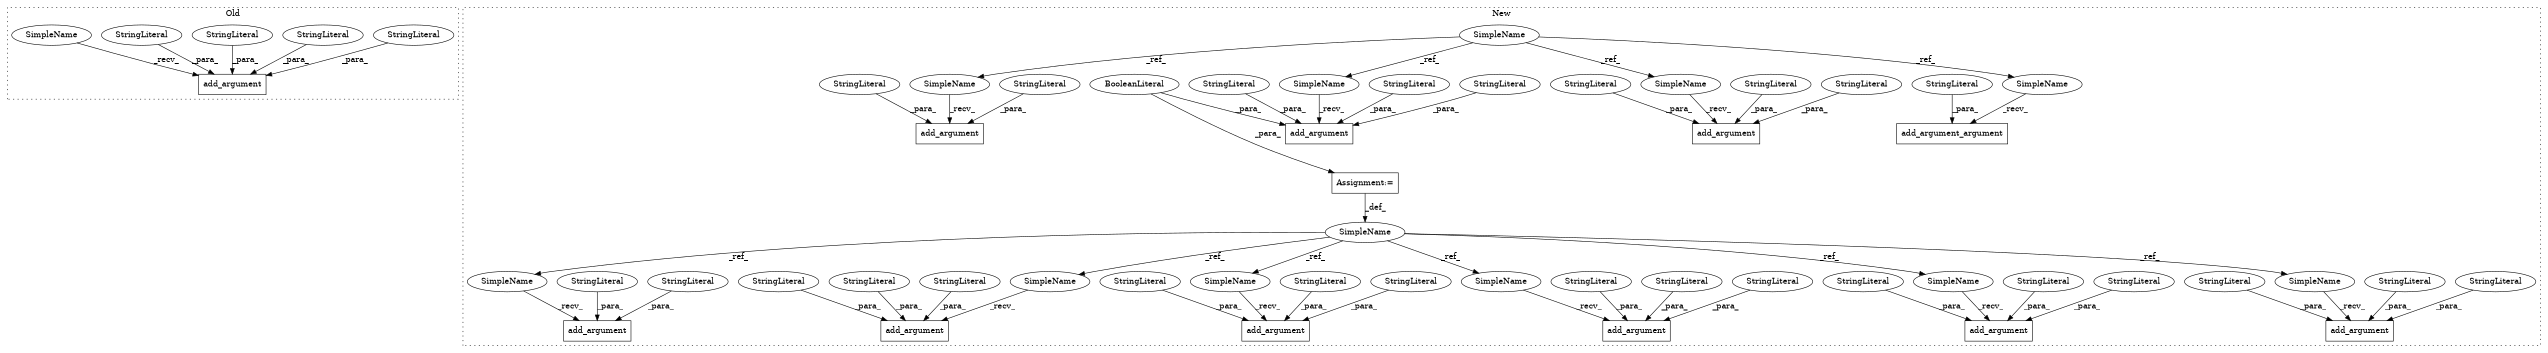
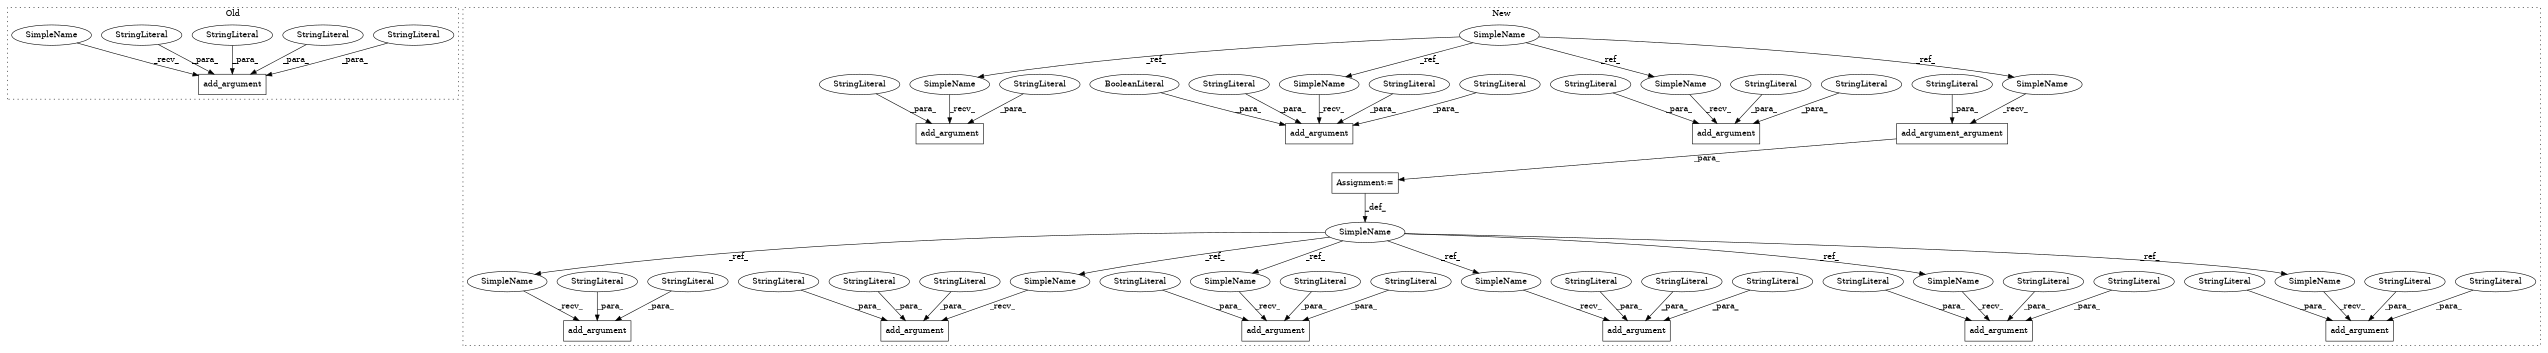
edge "BooleanLiteral" -> "Assignment:=": now "add_argument_argument" -> "Assignment:="
